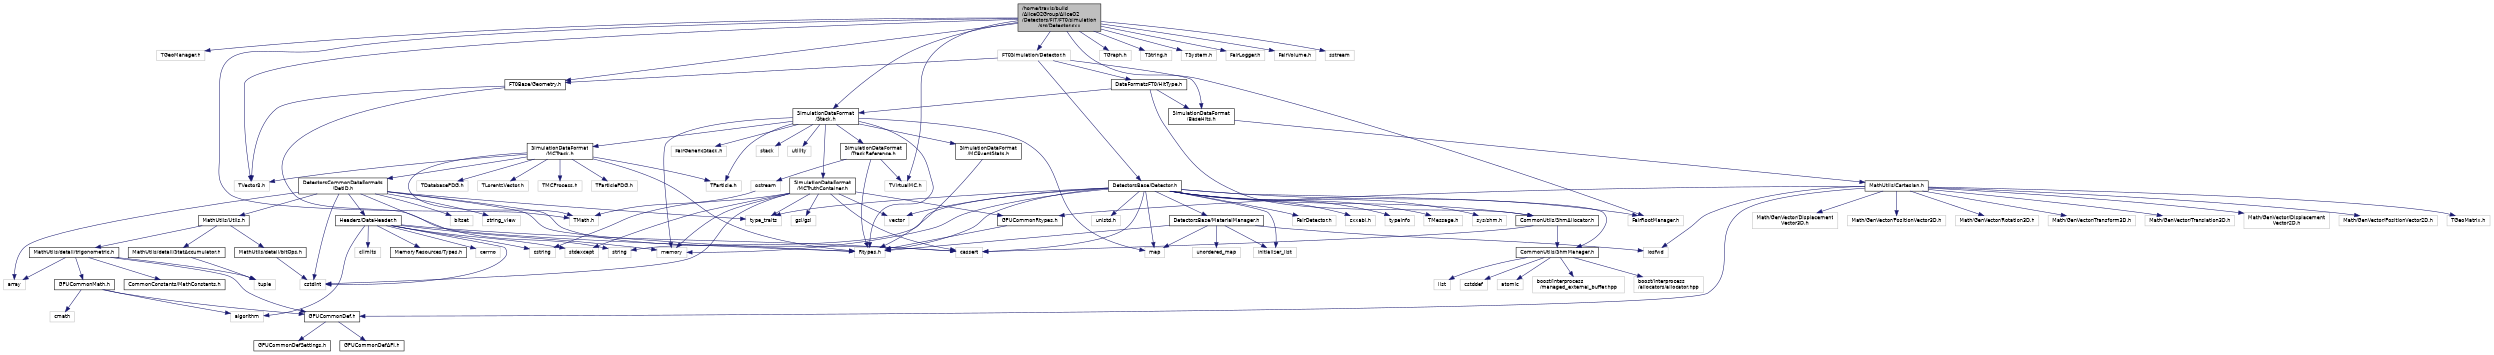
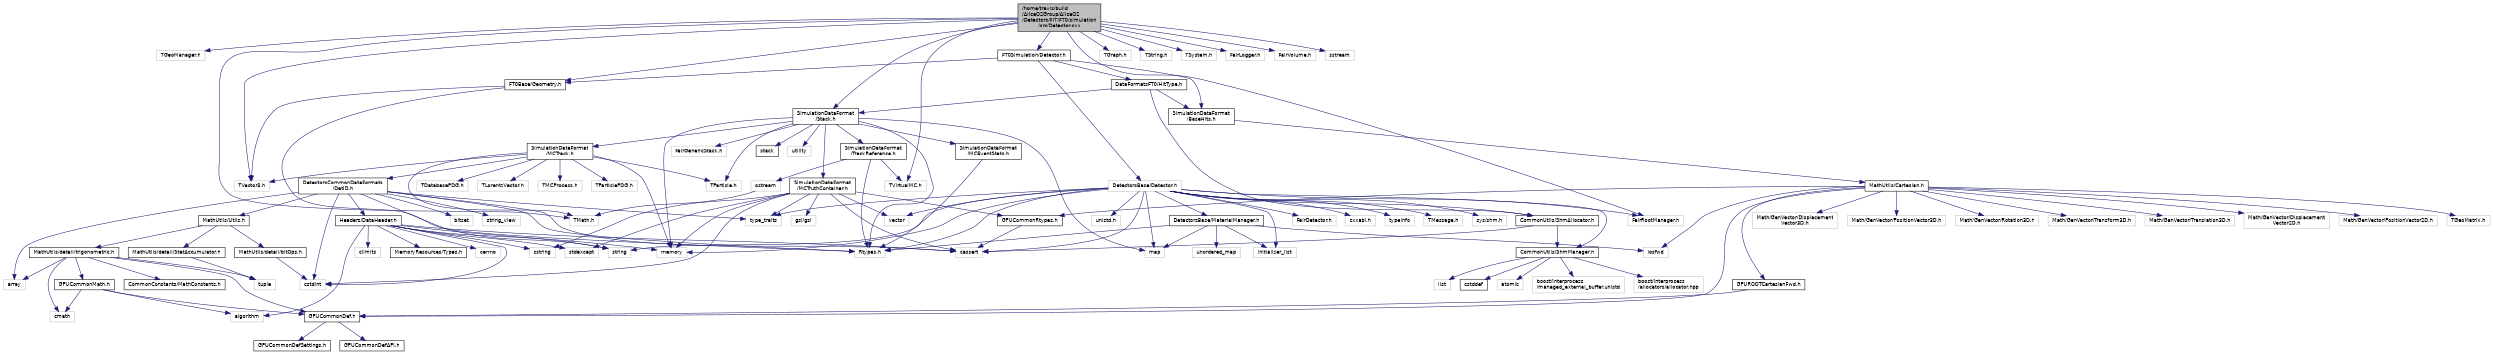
node "FT0Simulation/Detector.h": color grey75 -> black
node "stack": color grey75 -> black
node "DetectorsBase/Detector.h": color black -> grey75
edge "SimulationDataFormat /MCTrack.h" -> "Rtypes.h": now "SimulationDataFormat /MCTrack.h" -> "memory"
edge "GPUCommonRtypes.h" -> "Rtypes.h": now "GPUCommonRtypes.h" -> "cassert"
edge "Headers/DataHeader.h" -> "string": added
edge "MathUtils/detail/trigonometric.h" -> "cmath": added
node "cstddef": color grey75 -> black
node "boost/interprocess /managed_external_buffer.hpp": label "boost/interprocess /managed_external_buffer.hpp" -> "boost/interprocess /managed_external_buffer.unistd"
node "GPUROOTCartesianFwd.h": added
